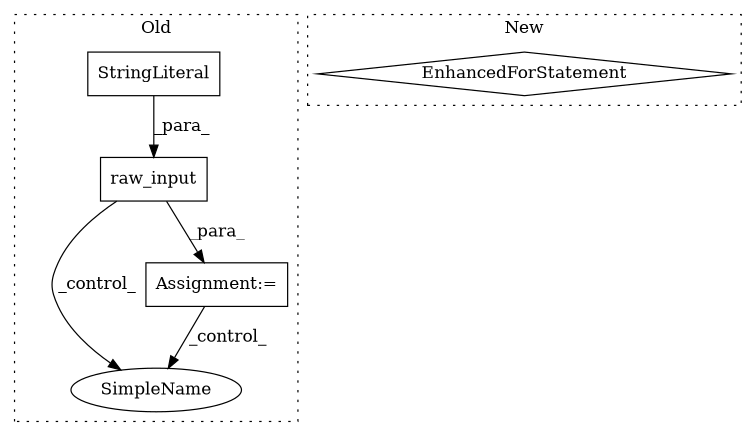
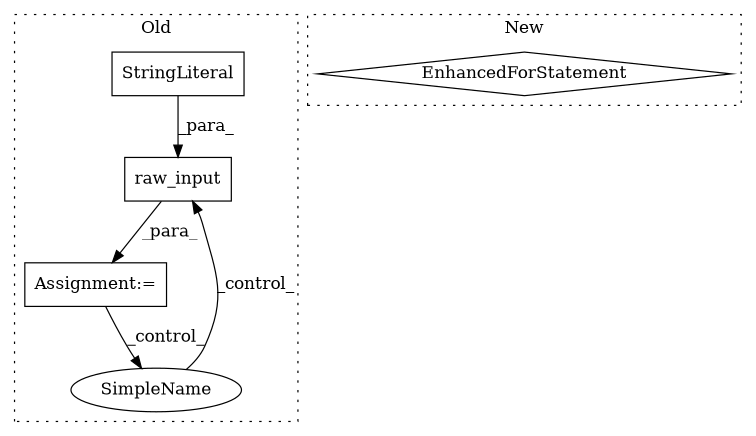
edge "raw_input" -> "SimpleName": reversed
